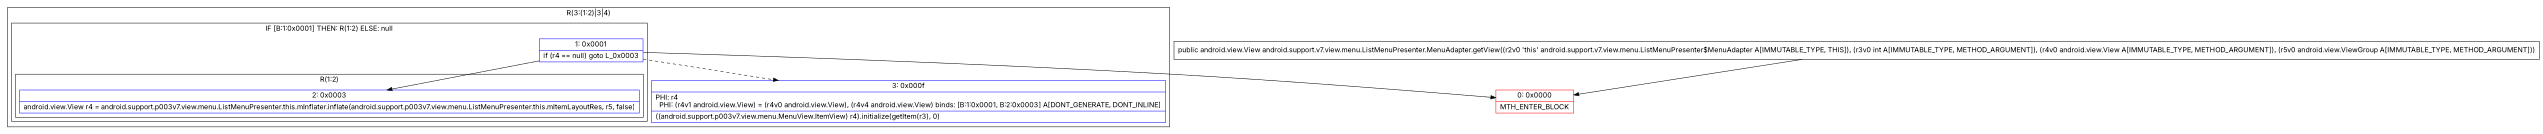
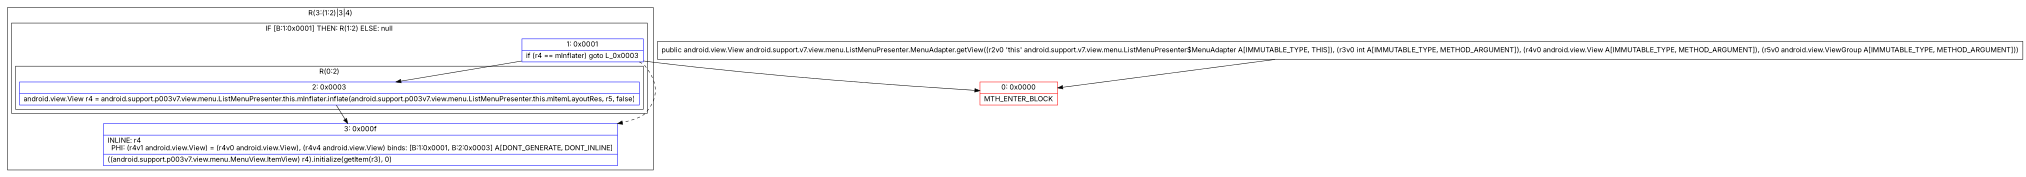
node "1: 0x0001": text "if (r4 == null) goto L_0x0003" -> "if (r4 == mInflater) goto L_0x0003"
cluster "R(1:2)": label "R(1:2)" -> "R(0:2)"
node "3: 0x000f": text "PHI: r4" -> "INLINE: r4"
edge "2: 0x0003" -> "3: 0x000f": added
